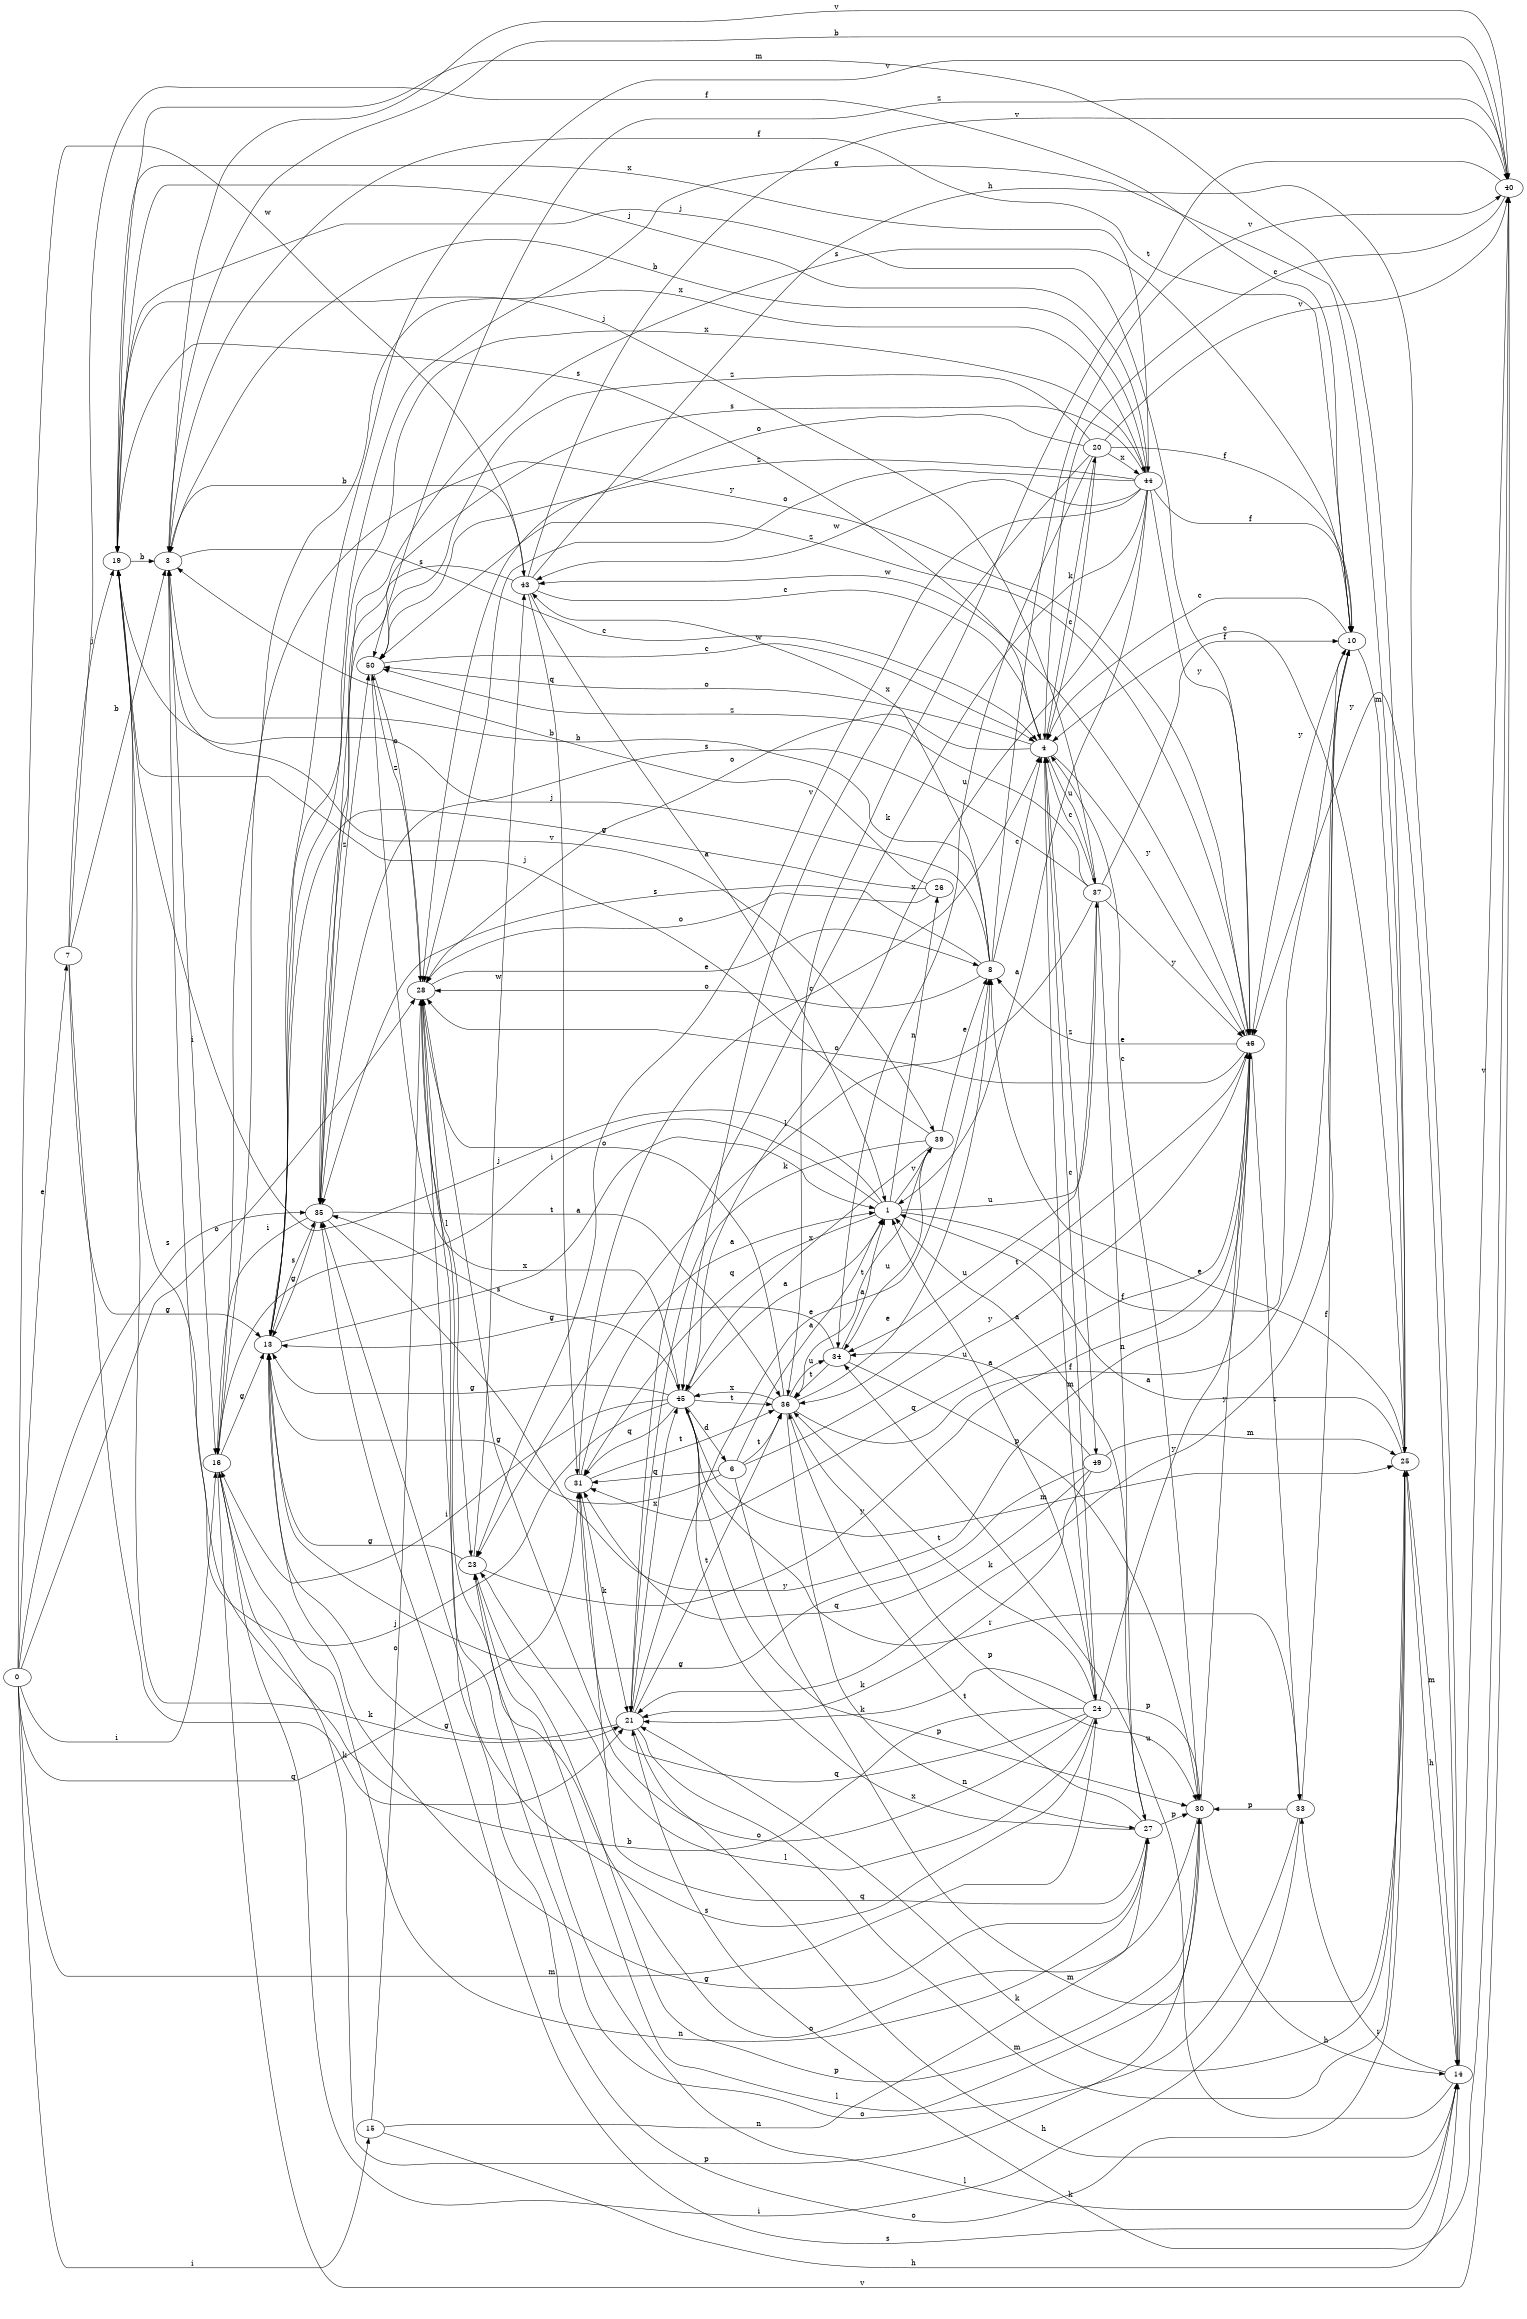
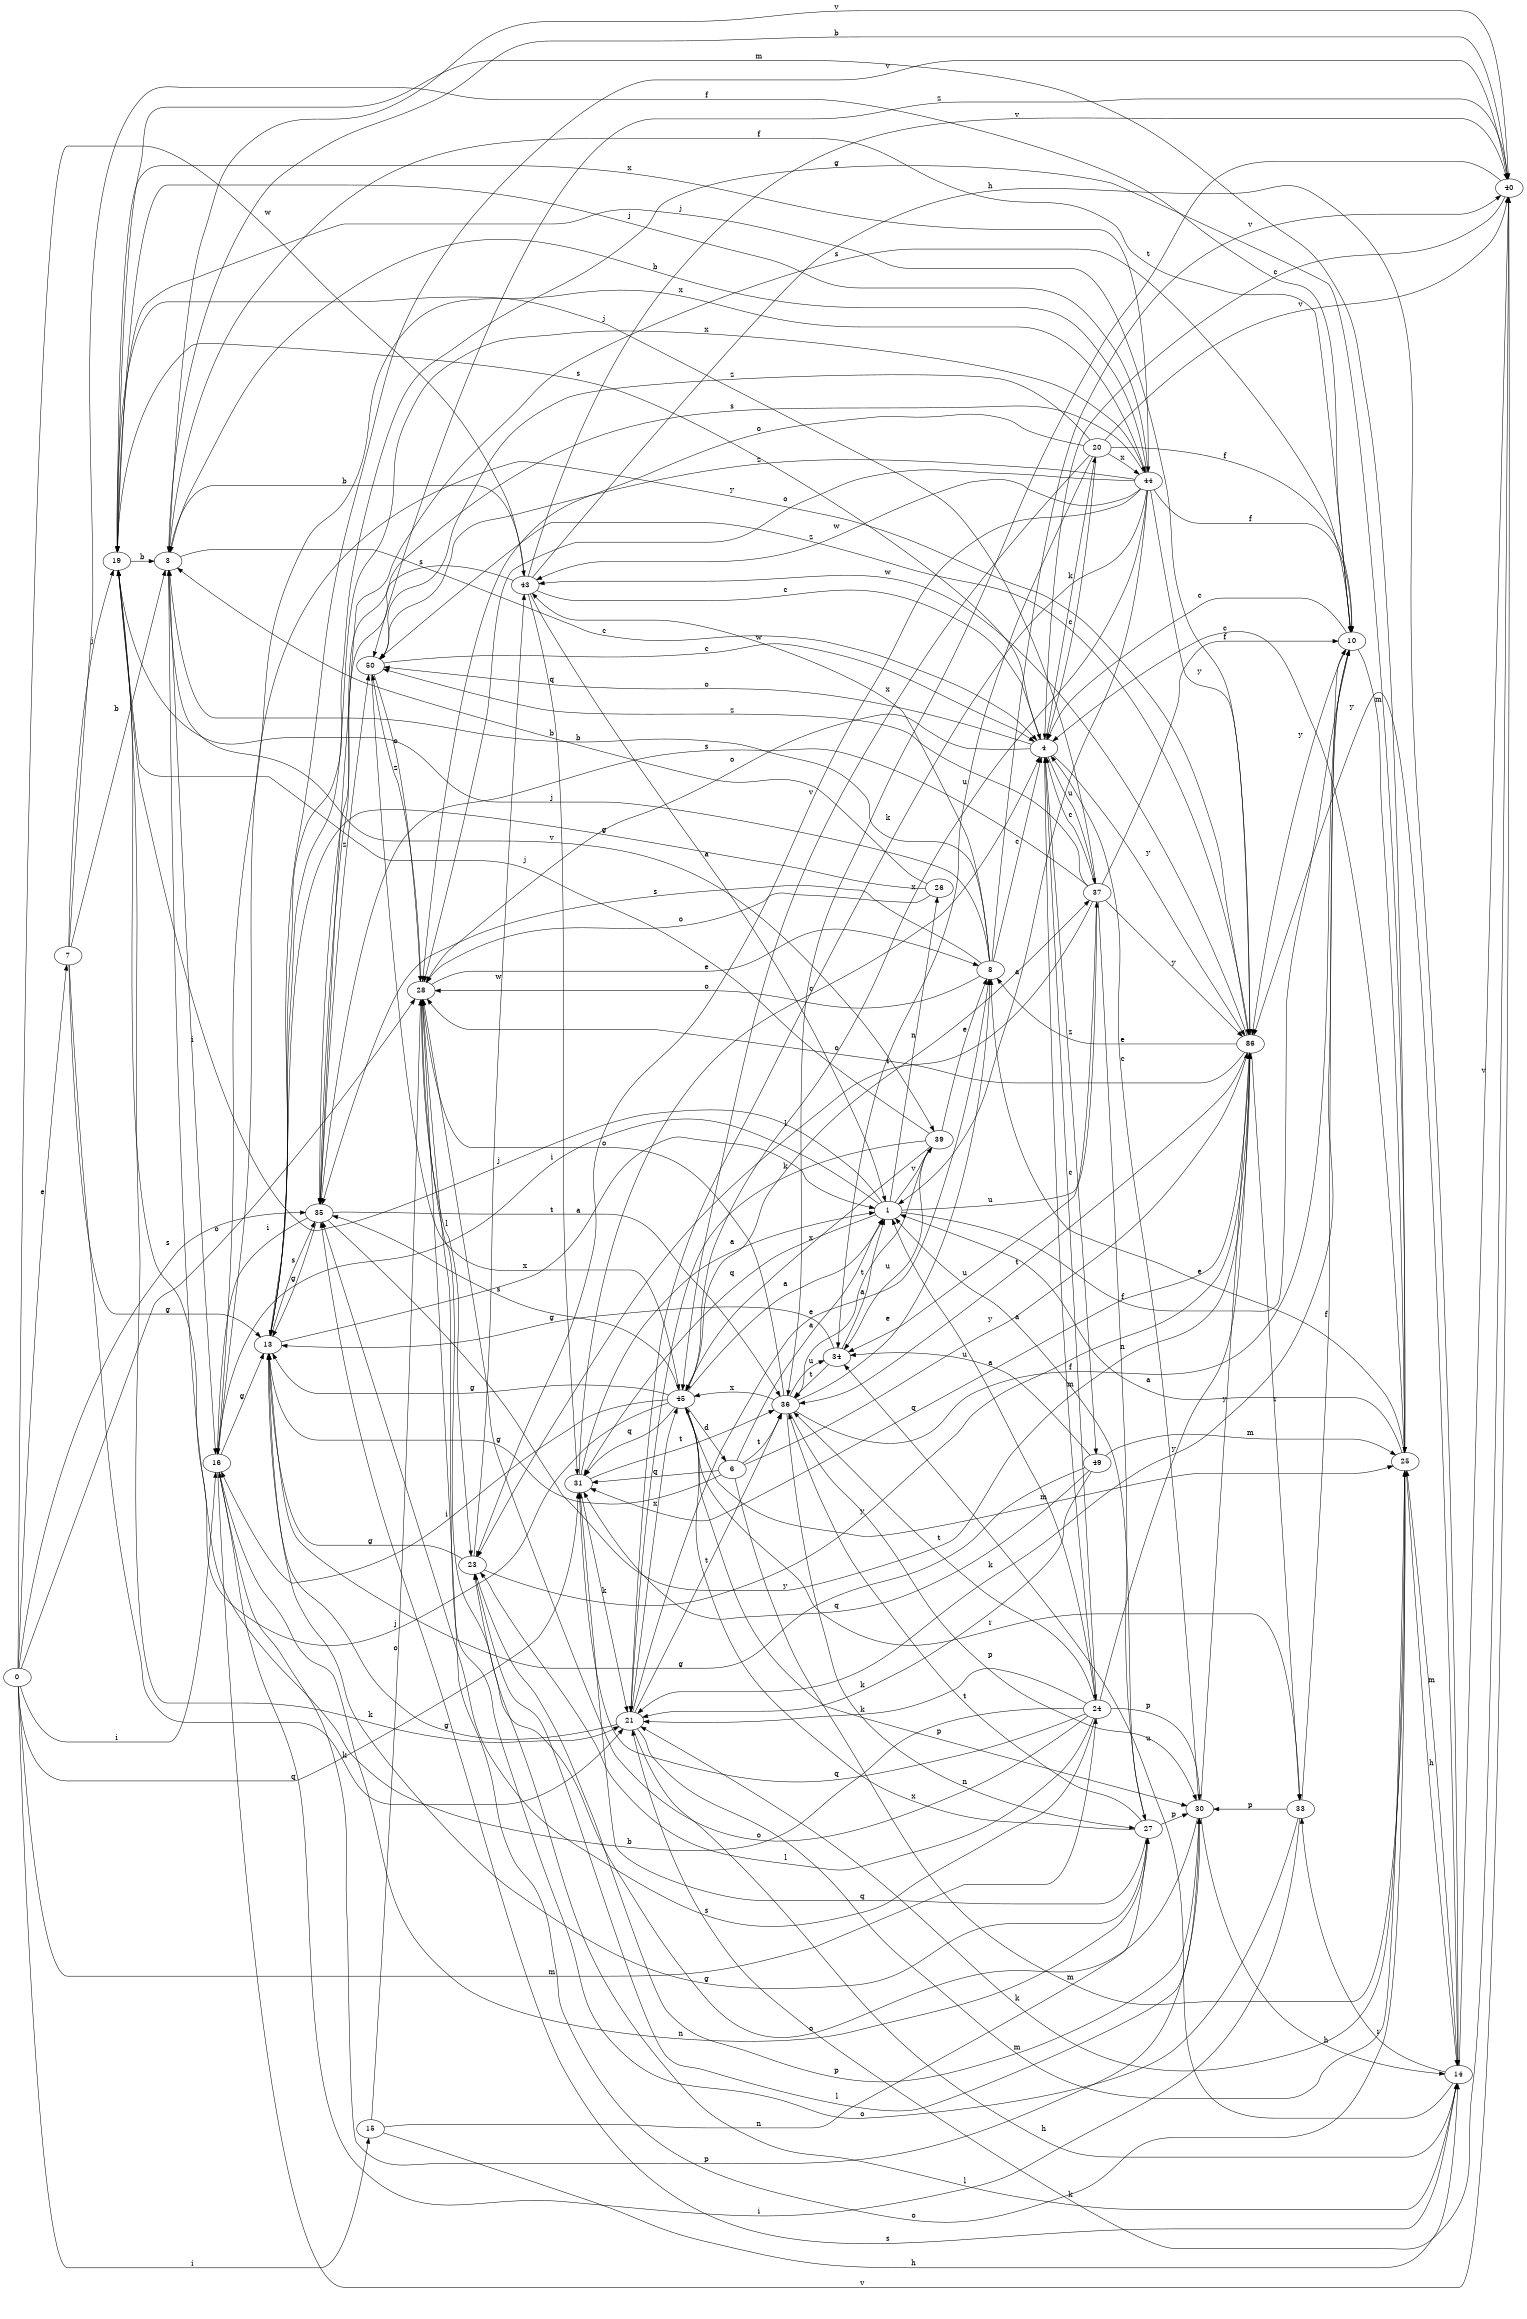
node "46": label "46" -> "86"
edge "45" -> "36": now "45" -> "37"
edge "34" -> "30": removed, label "p"
